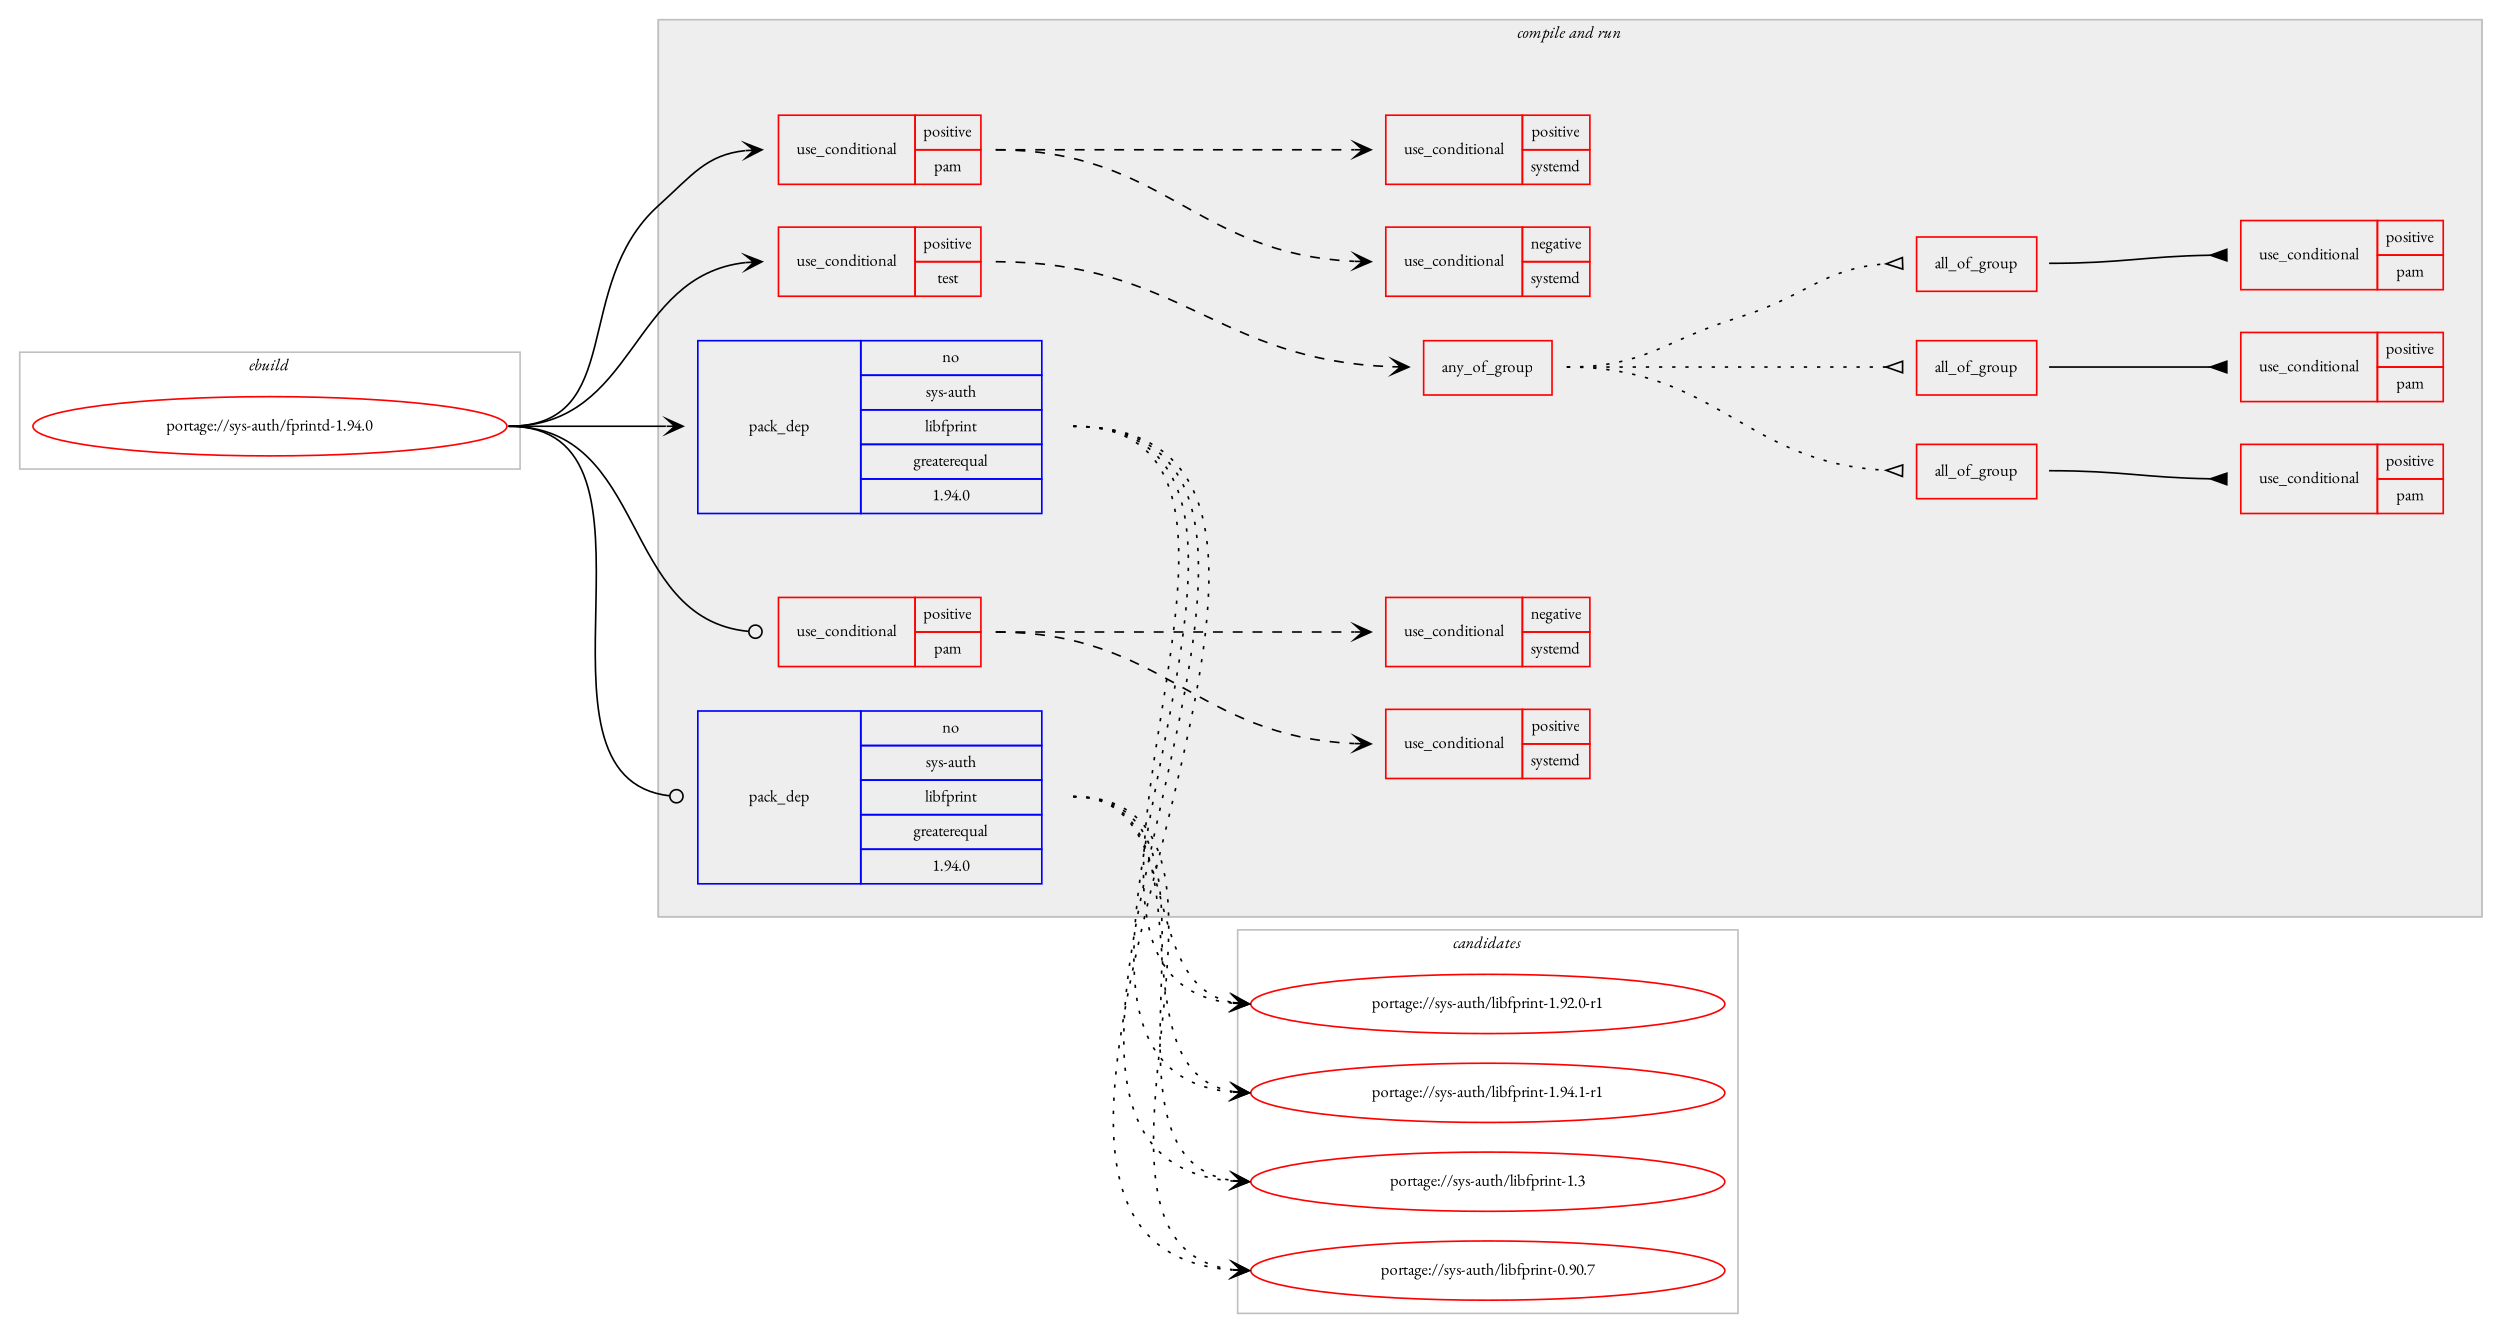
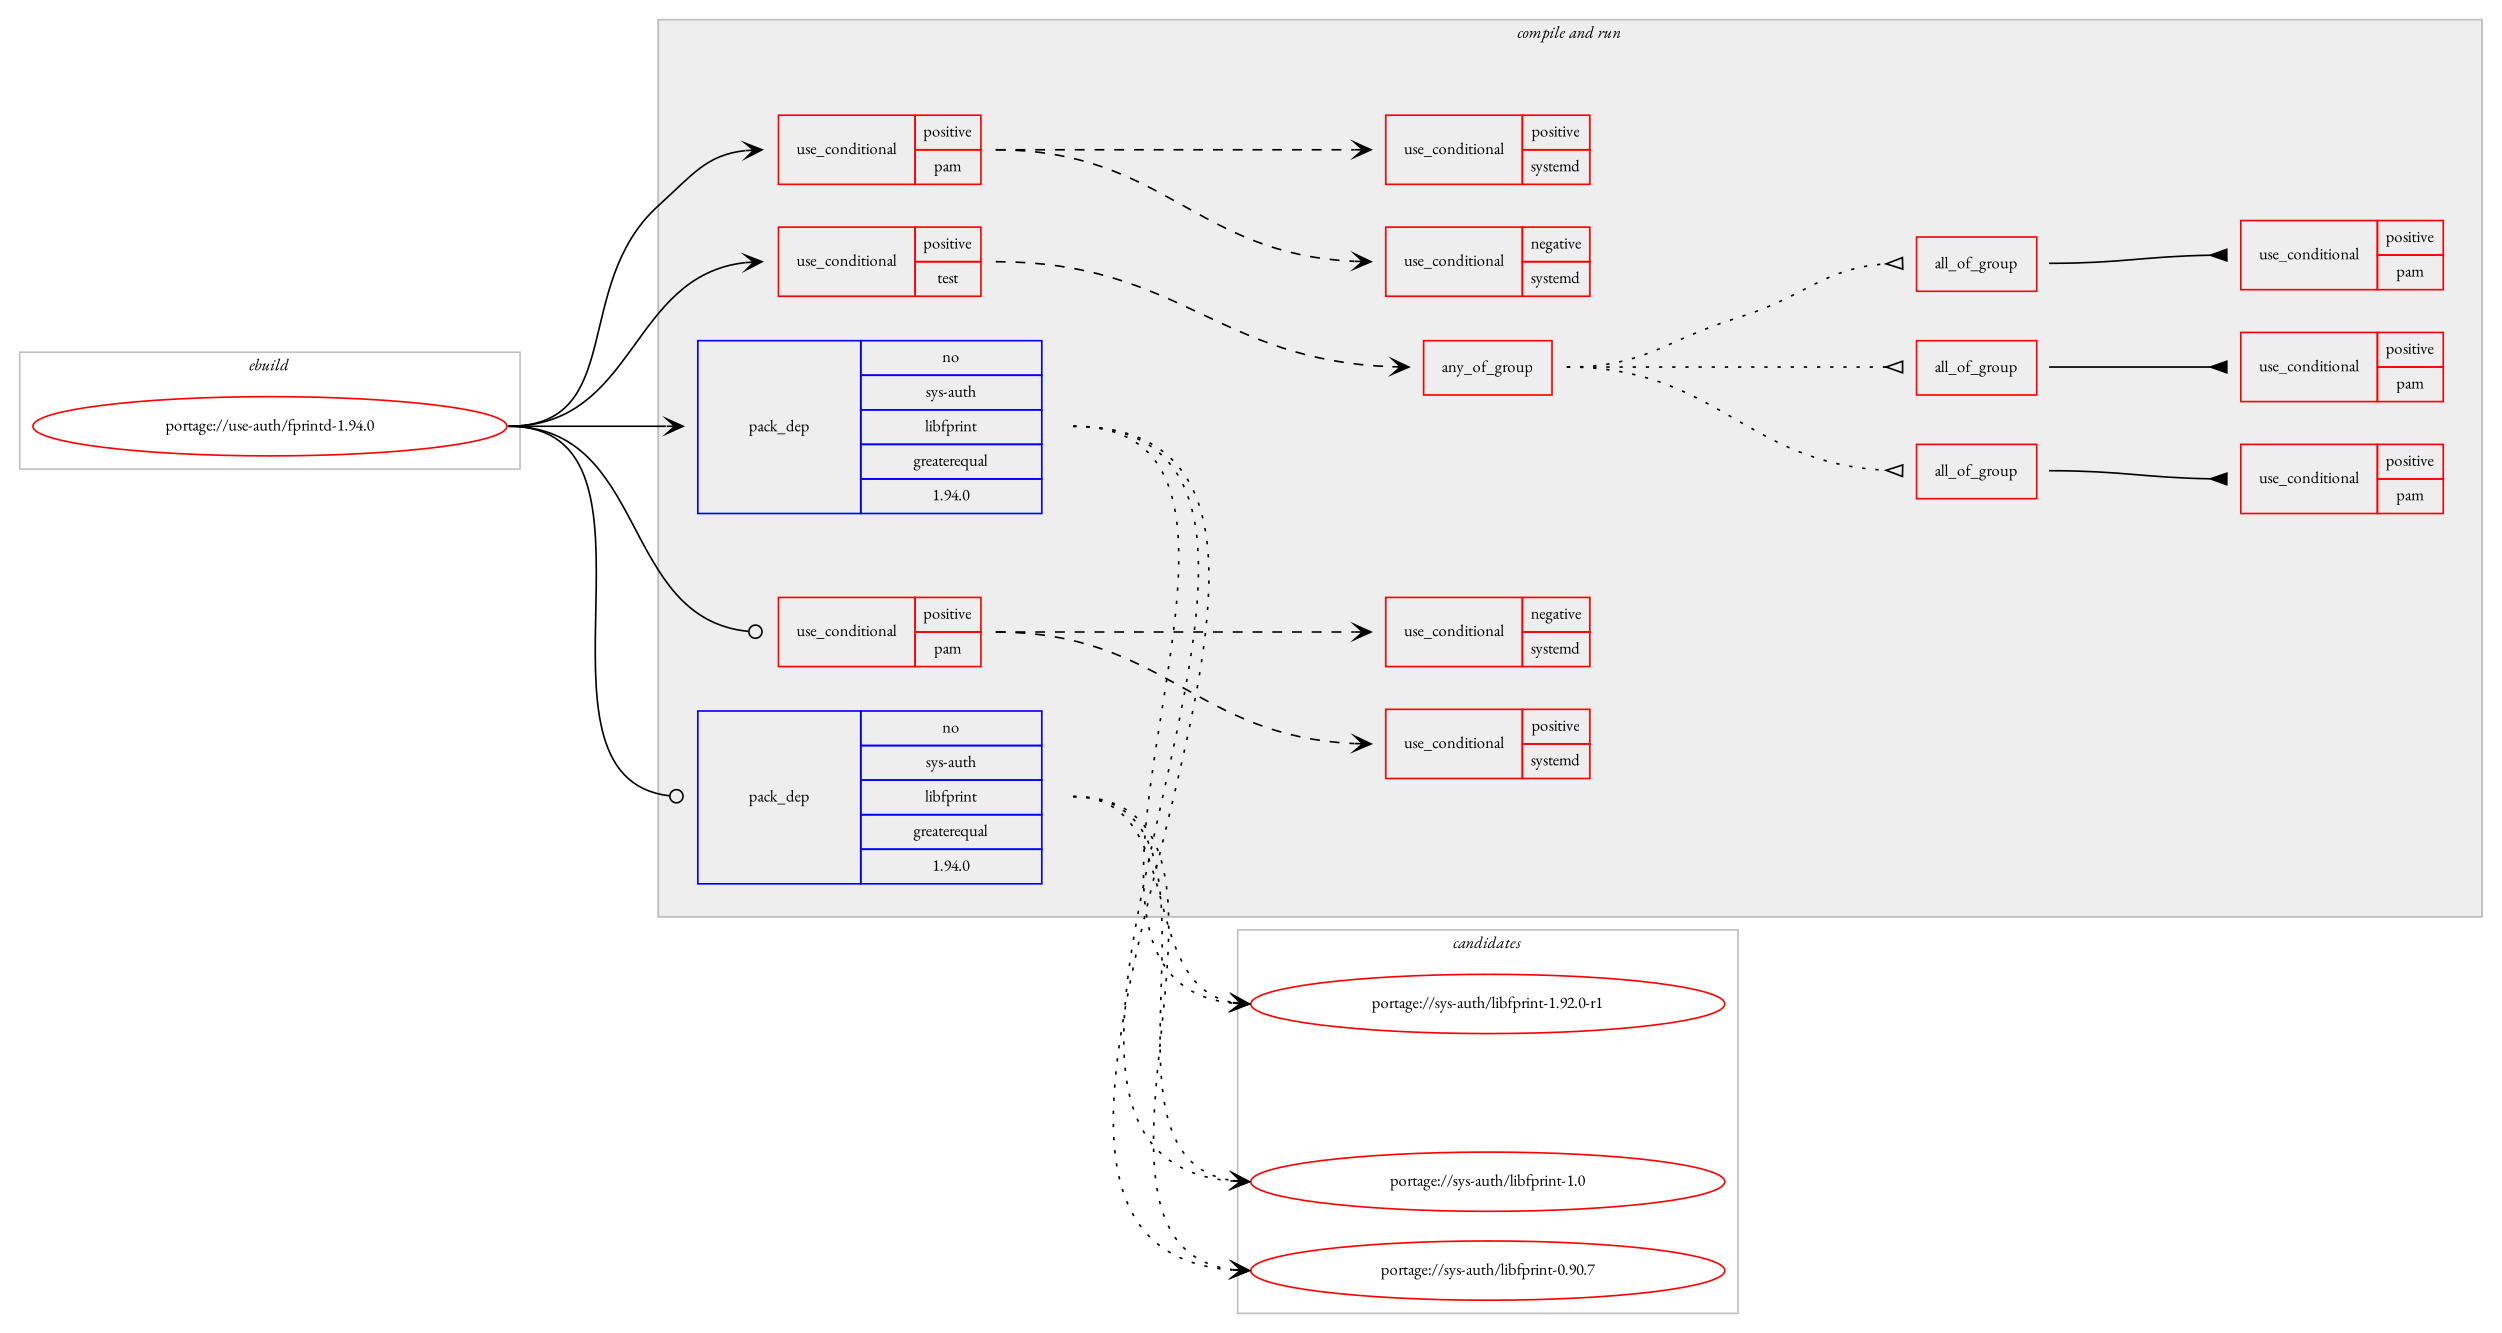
node "portage://sys-auth/fprintd-1.94.0": label "portage://sys-auth/fprintd-1.94.0" -> "portage://use-auth/fprintd-1.94.0"
node "portage://sys-auth/libfprint-1.94.1-r1": removed
node "portage://sys-auth/libfprint-1.3": label "portage://sys-auth/libfprint-1.3" -> "portage://sys-auth/libfprint-1.0"
